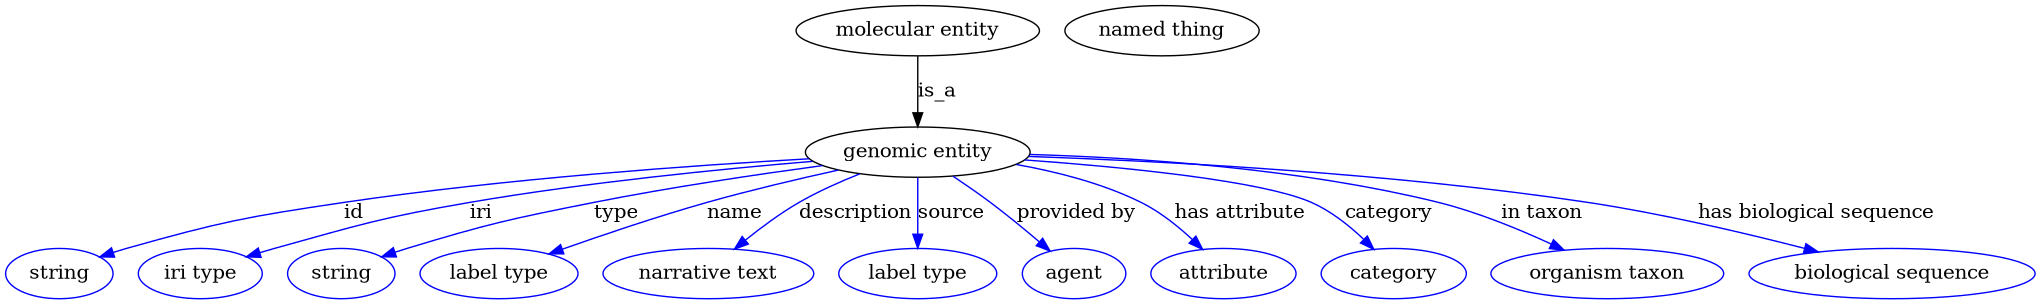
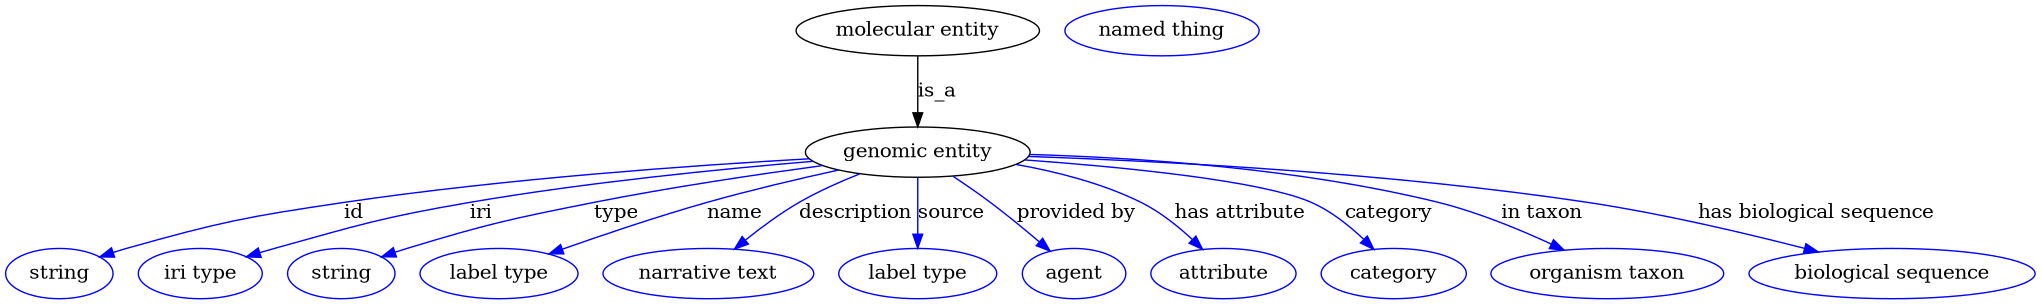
node "named thing": color black -> blue
